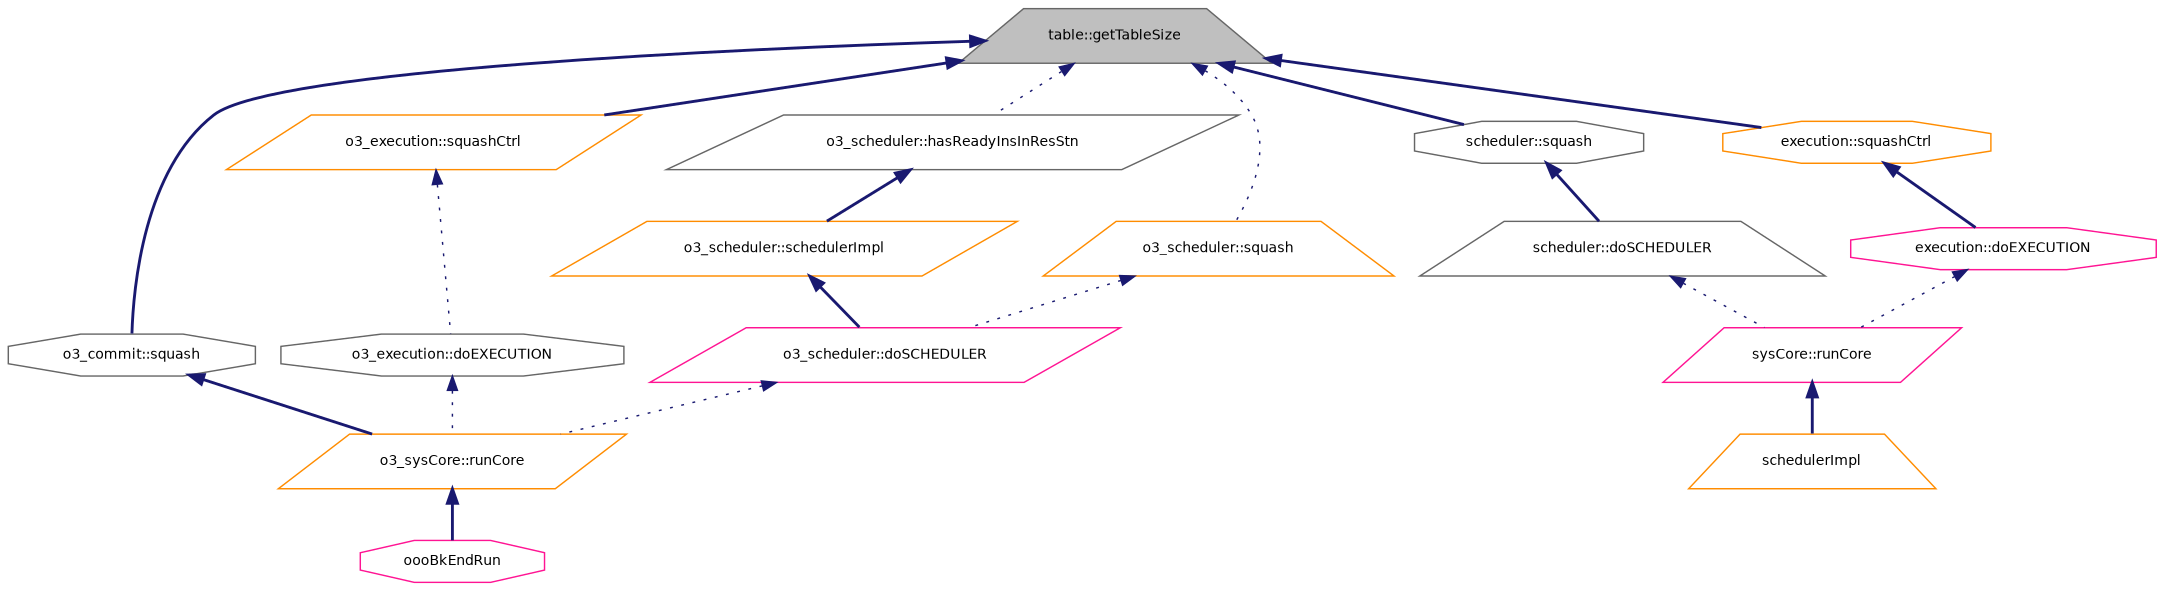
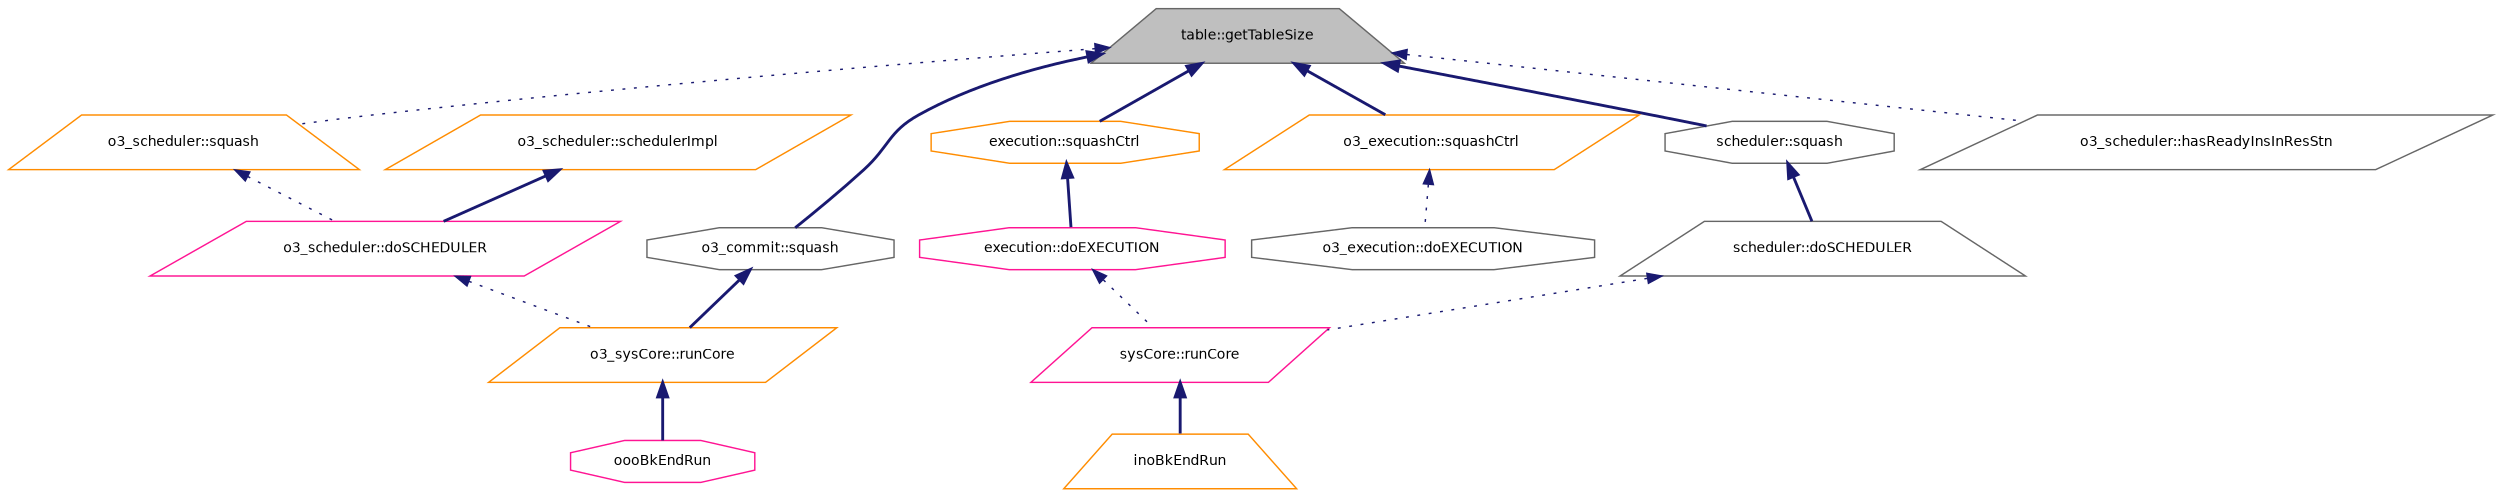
edge "o3_scheduler::schedulerImpl" -> "o3_scheduler::hasReadyInsInResStn": removed
edge "o3_sysCore::runCore" -> "o3_execution::doEXECUTION": removed
node "schedulerImpl": label "schedulerImpl" -> "inoBkEndRun"
